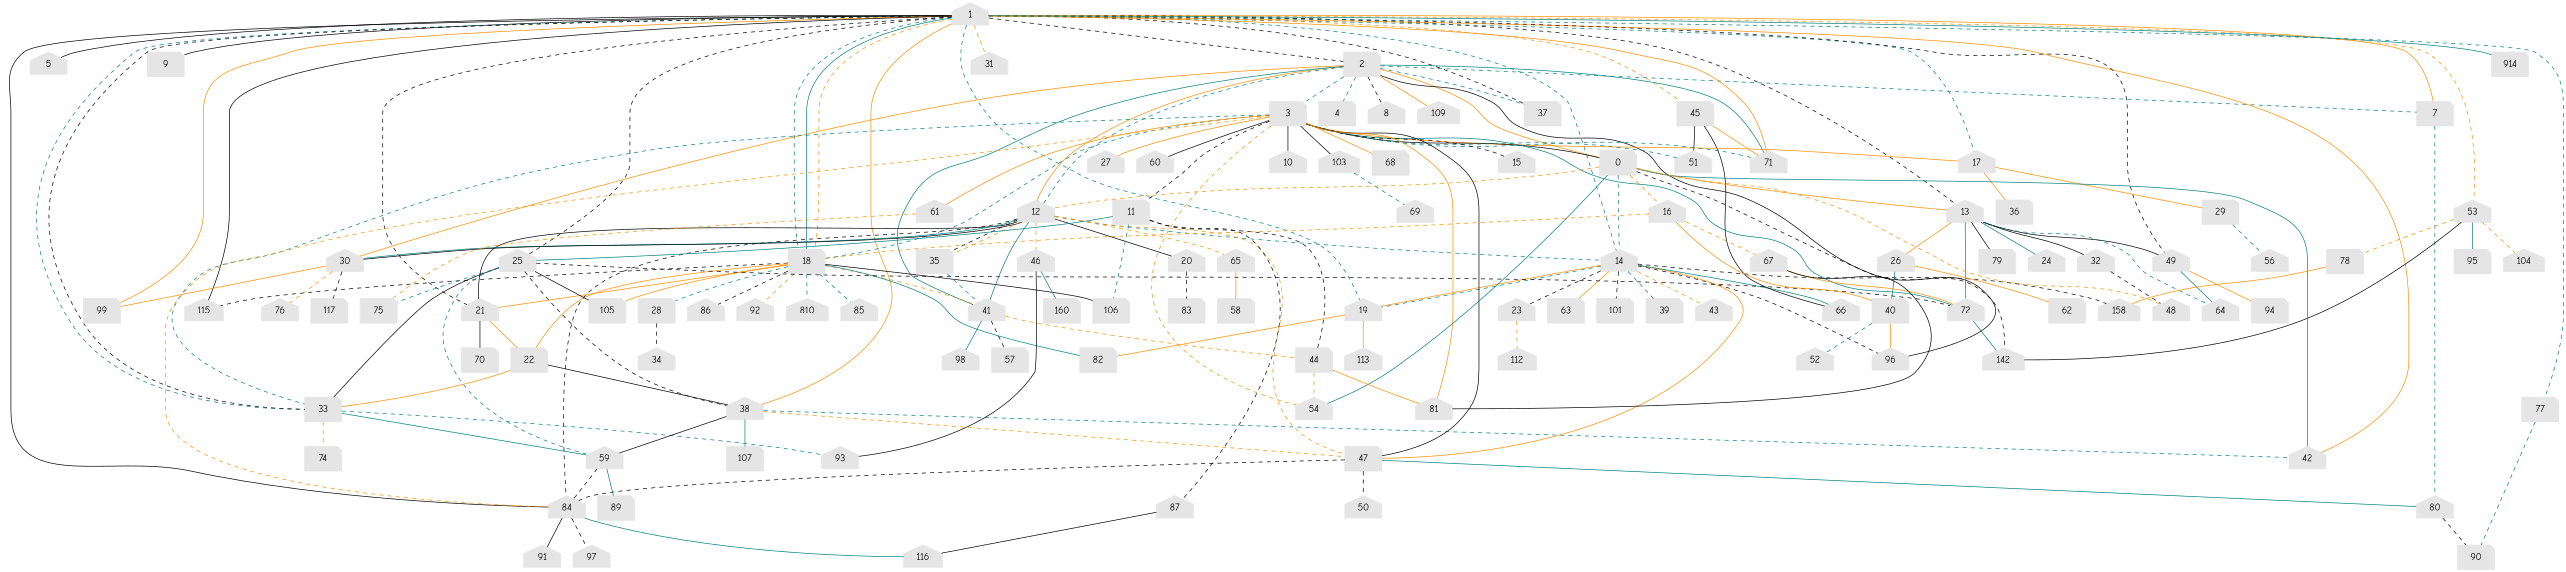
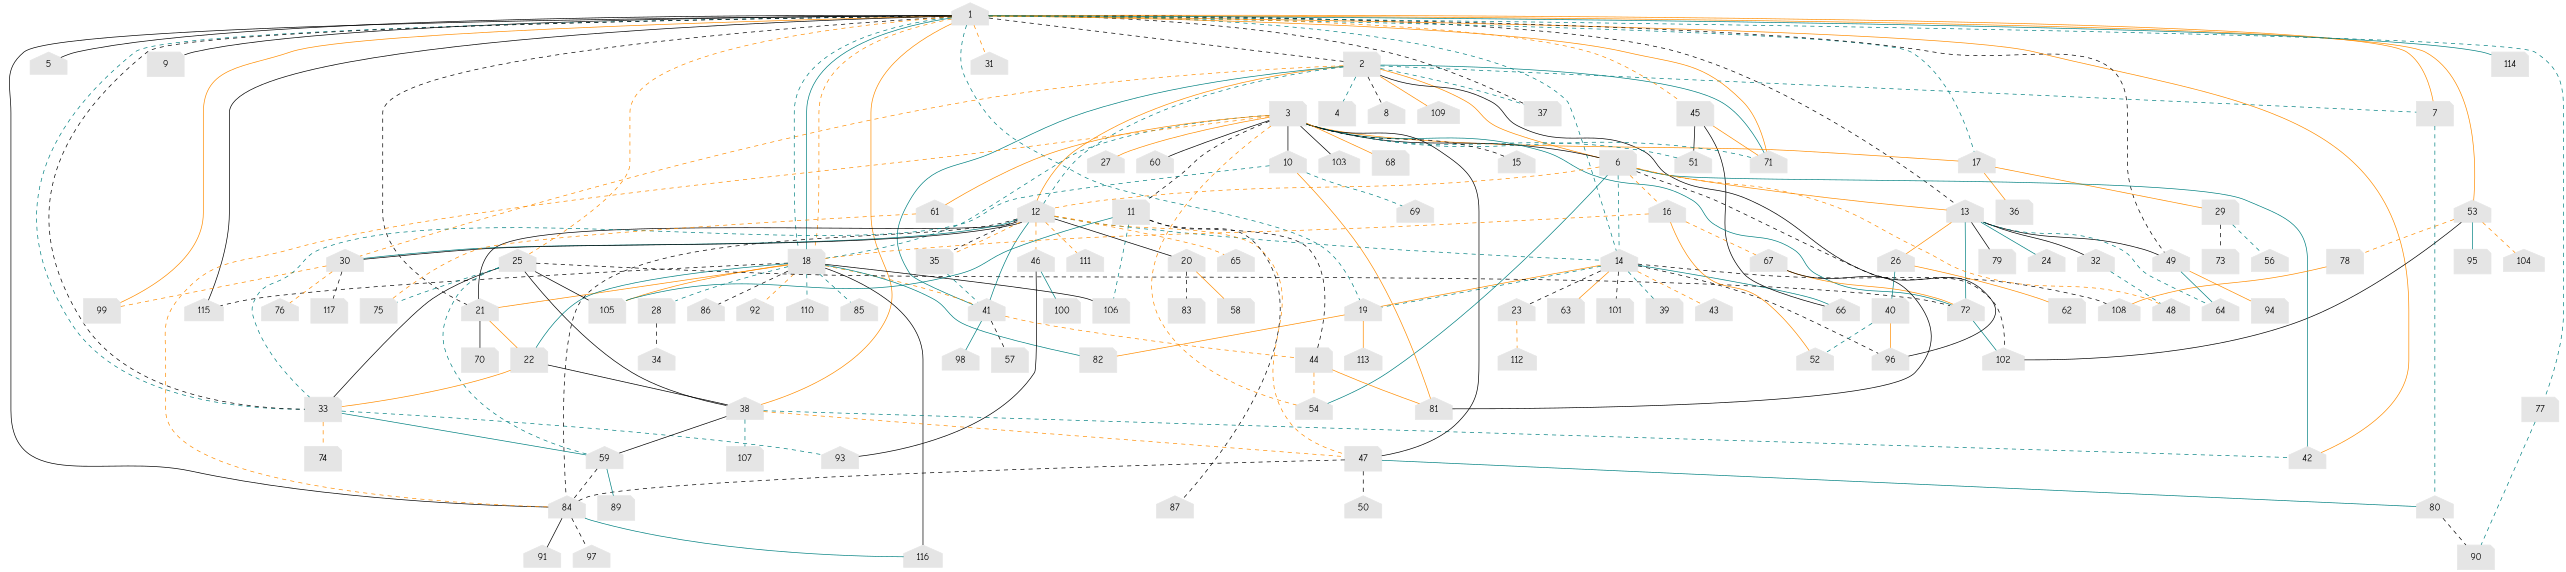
edge "1" -- "53": style dashed -> solid
edge "1" -- "25": color black -> darkorange
node "914": label "914" -> "114"
edge "2" -- "3": removed
edge "2" -- "30": style solid -> dashed
edge "3" -- "33": now "10" -- "33"
node "0": label "0" -> "6"
edge "103" -- "69": now "10" -- "69"
edge "3" -- "81": now "10" -- "81"
edge "11" -- "25": now "11" -- "105"
node "111": added
node "73": added
edge "18" -- "22": color darkorange -> teal
edge "16" -- "40": now "16" -- "52"
edge "65" -- "58": now "20" -- "58"
edge "30" -- "99": style solid -> dashed
edge "32" -- "48": color black -> teal
node "810": label "810" -> "110"
node "160": label "160" -> "100"
node "158": label "158" -> "108"
edge "25" -- "38": style dashed -> solid
node "142": label "142" -> "102"
edge "14" -- "47": removed
edge "38" -- "107": style solid -> dashed
edge "87" -- "116": now "18" -- "116"
